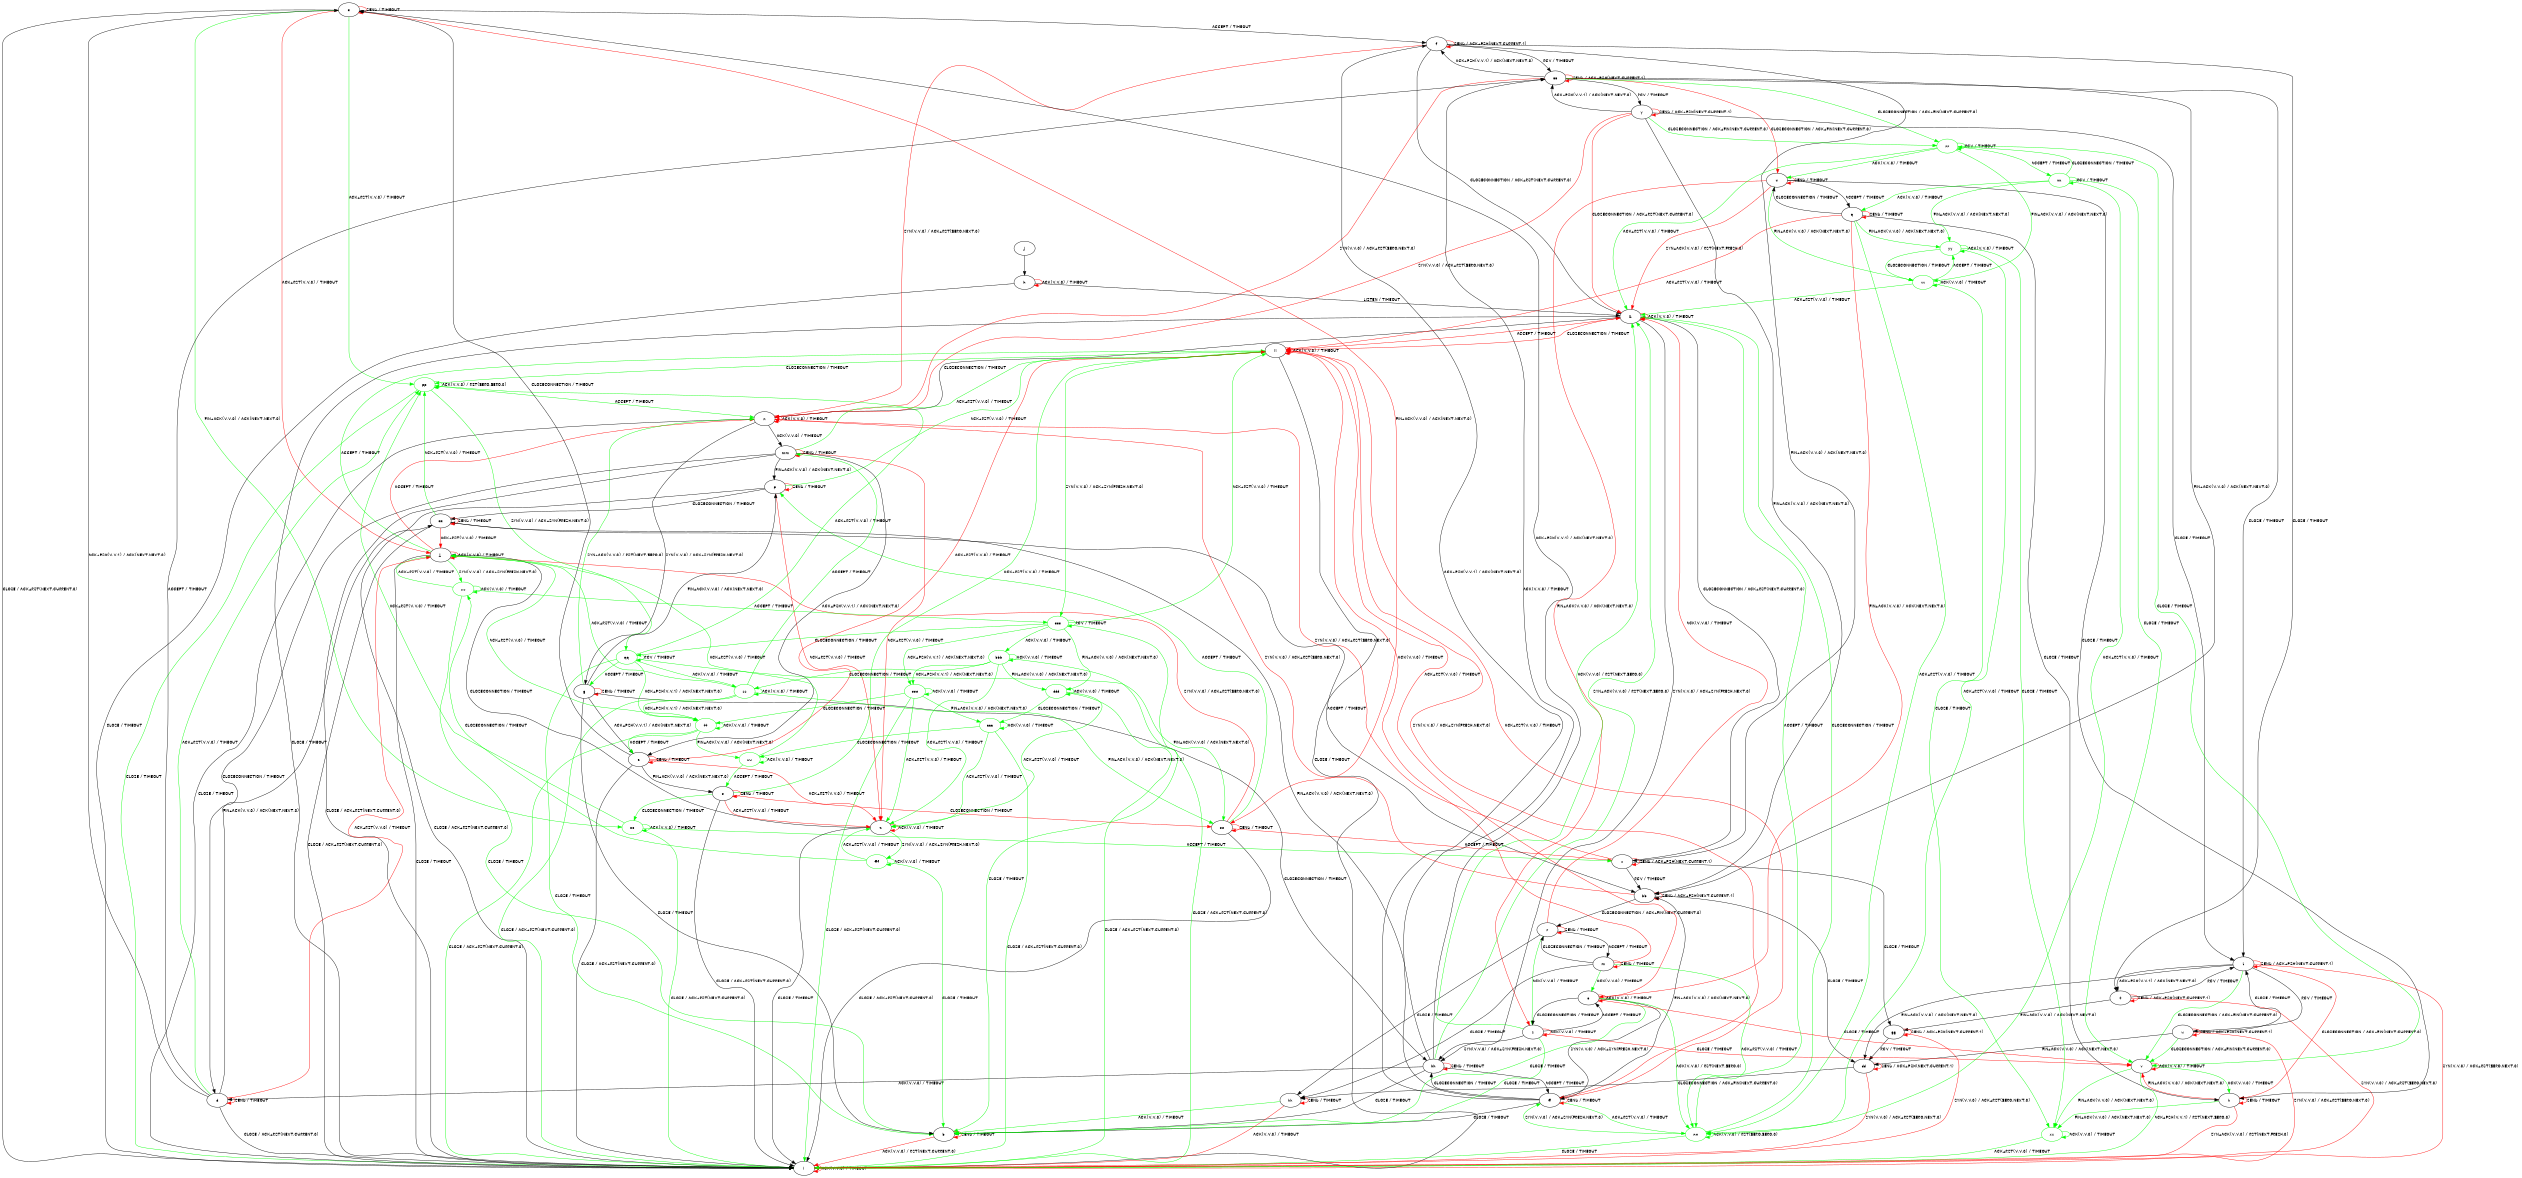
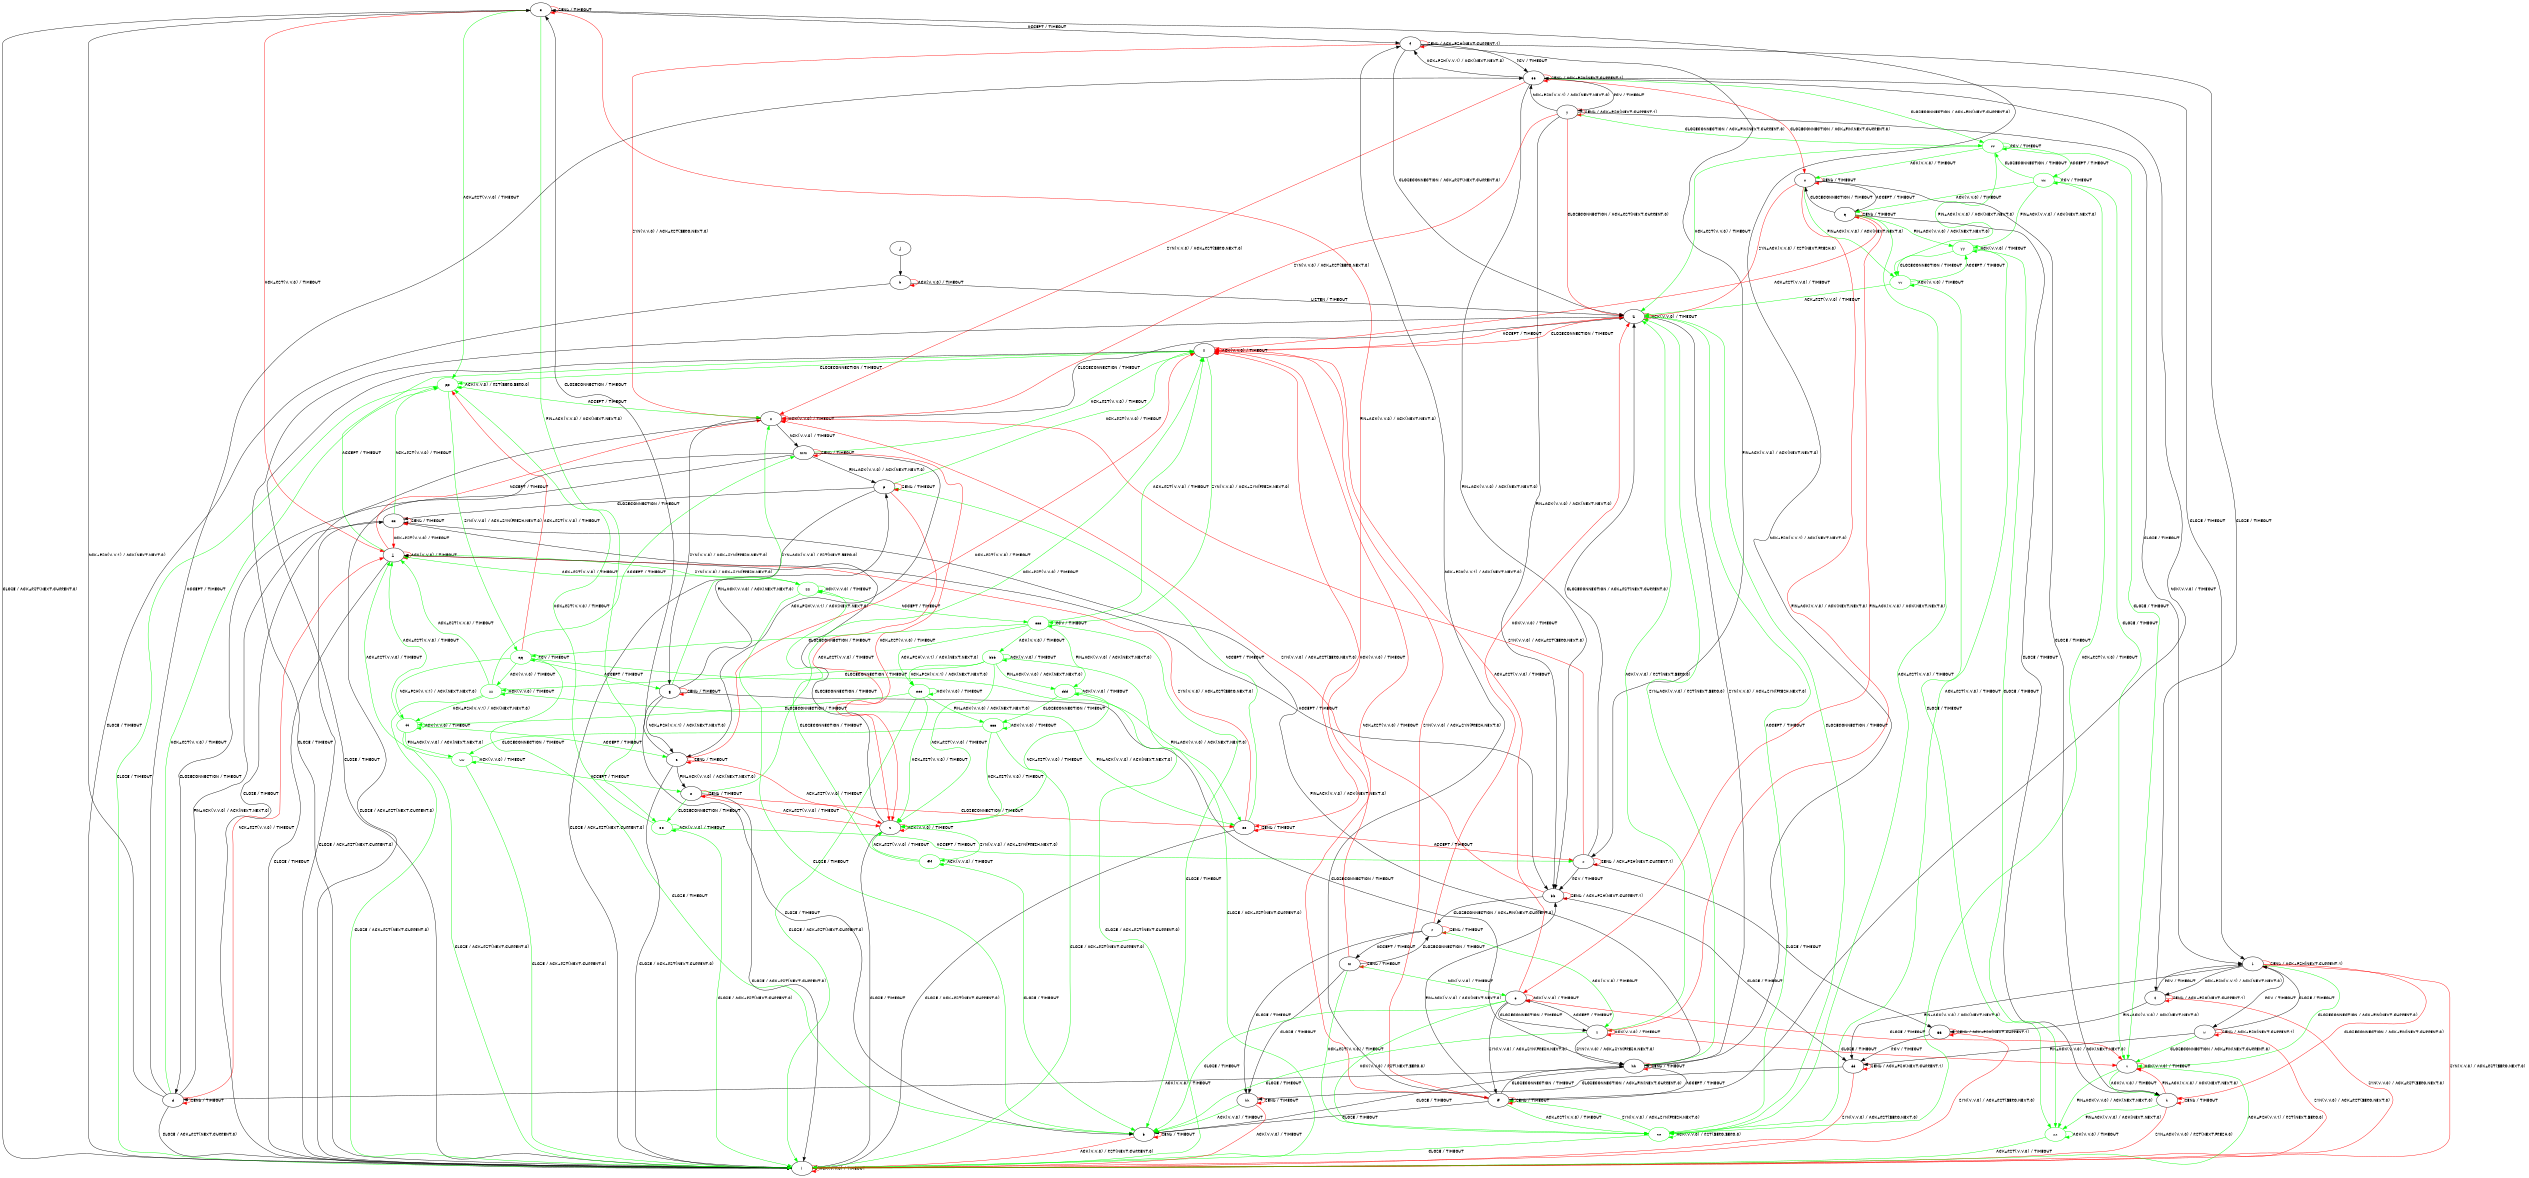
edge "qq" -> "pp": color green -> red
edge "ww" -> "i": added, label "CLOSE / ACK+RST(NEXT,CURRENT,0)"
